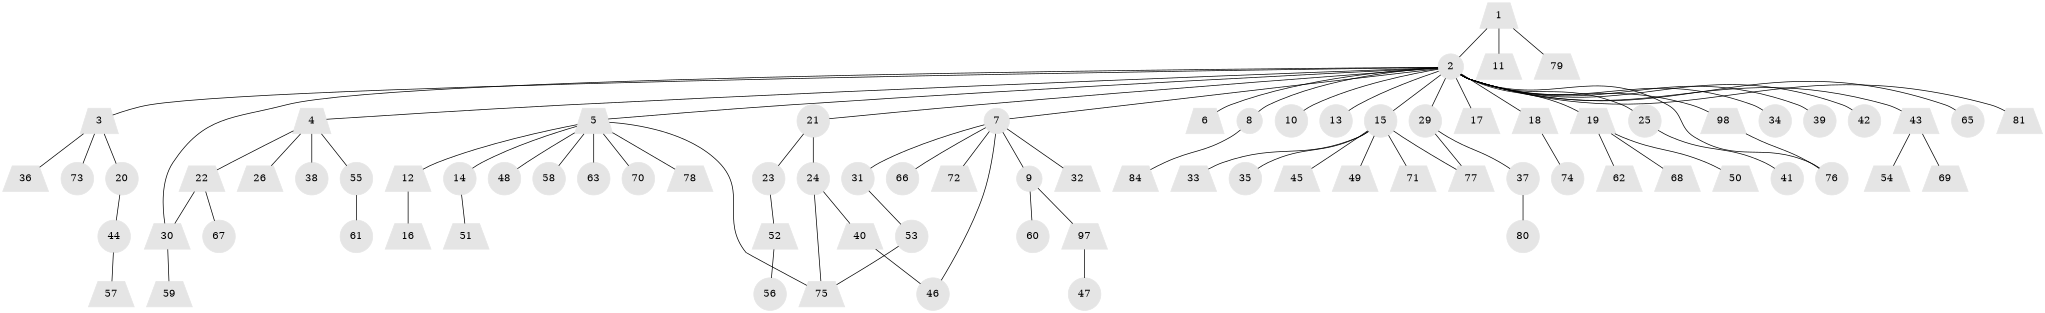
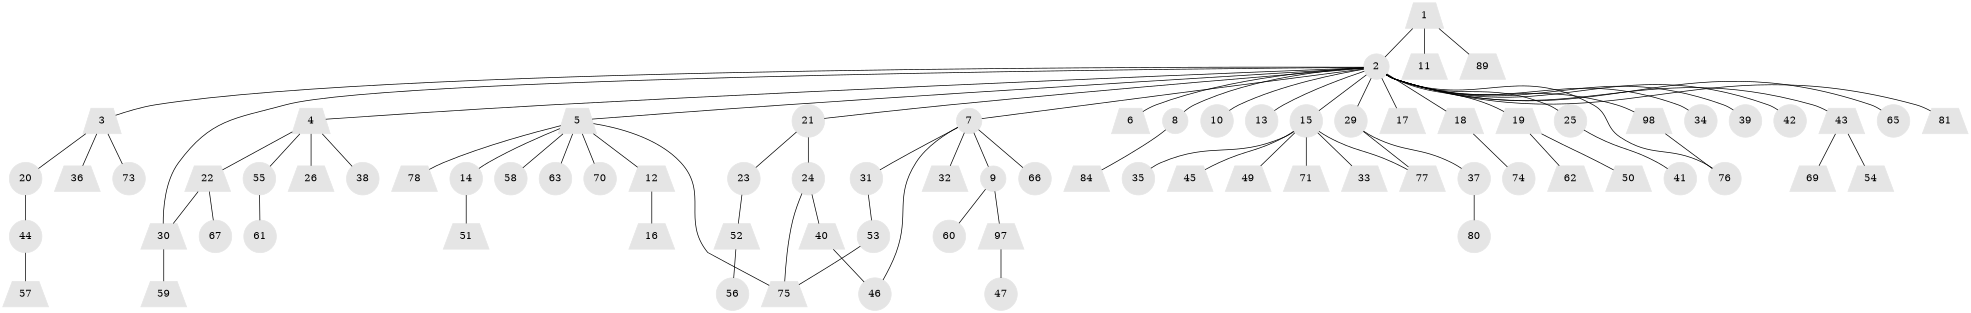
node "79": label "79" -> "89"
node "48": removed
node "72": removed
node "68": removed
